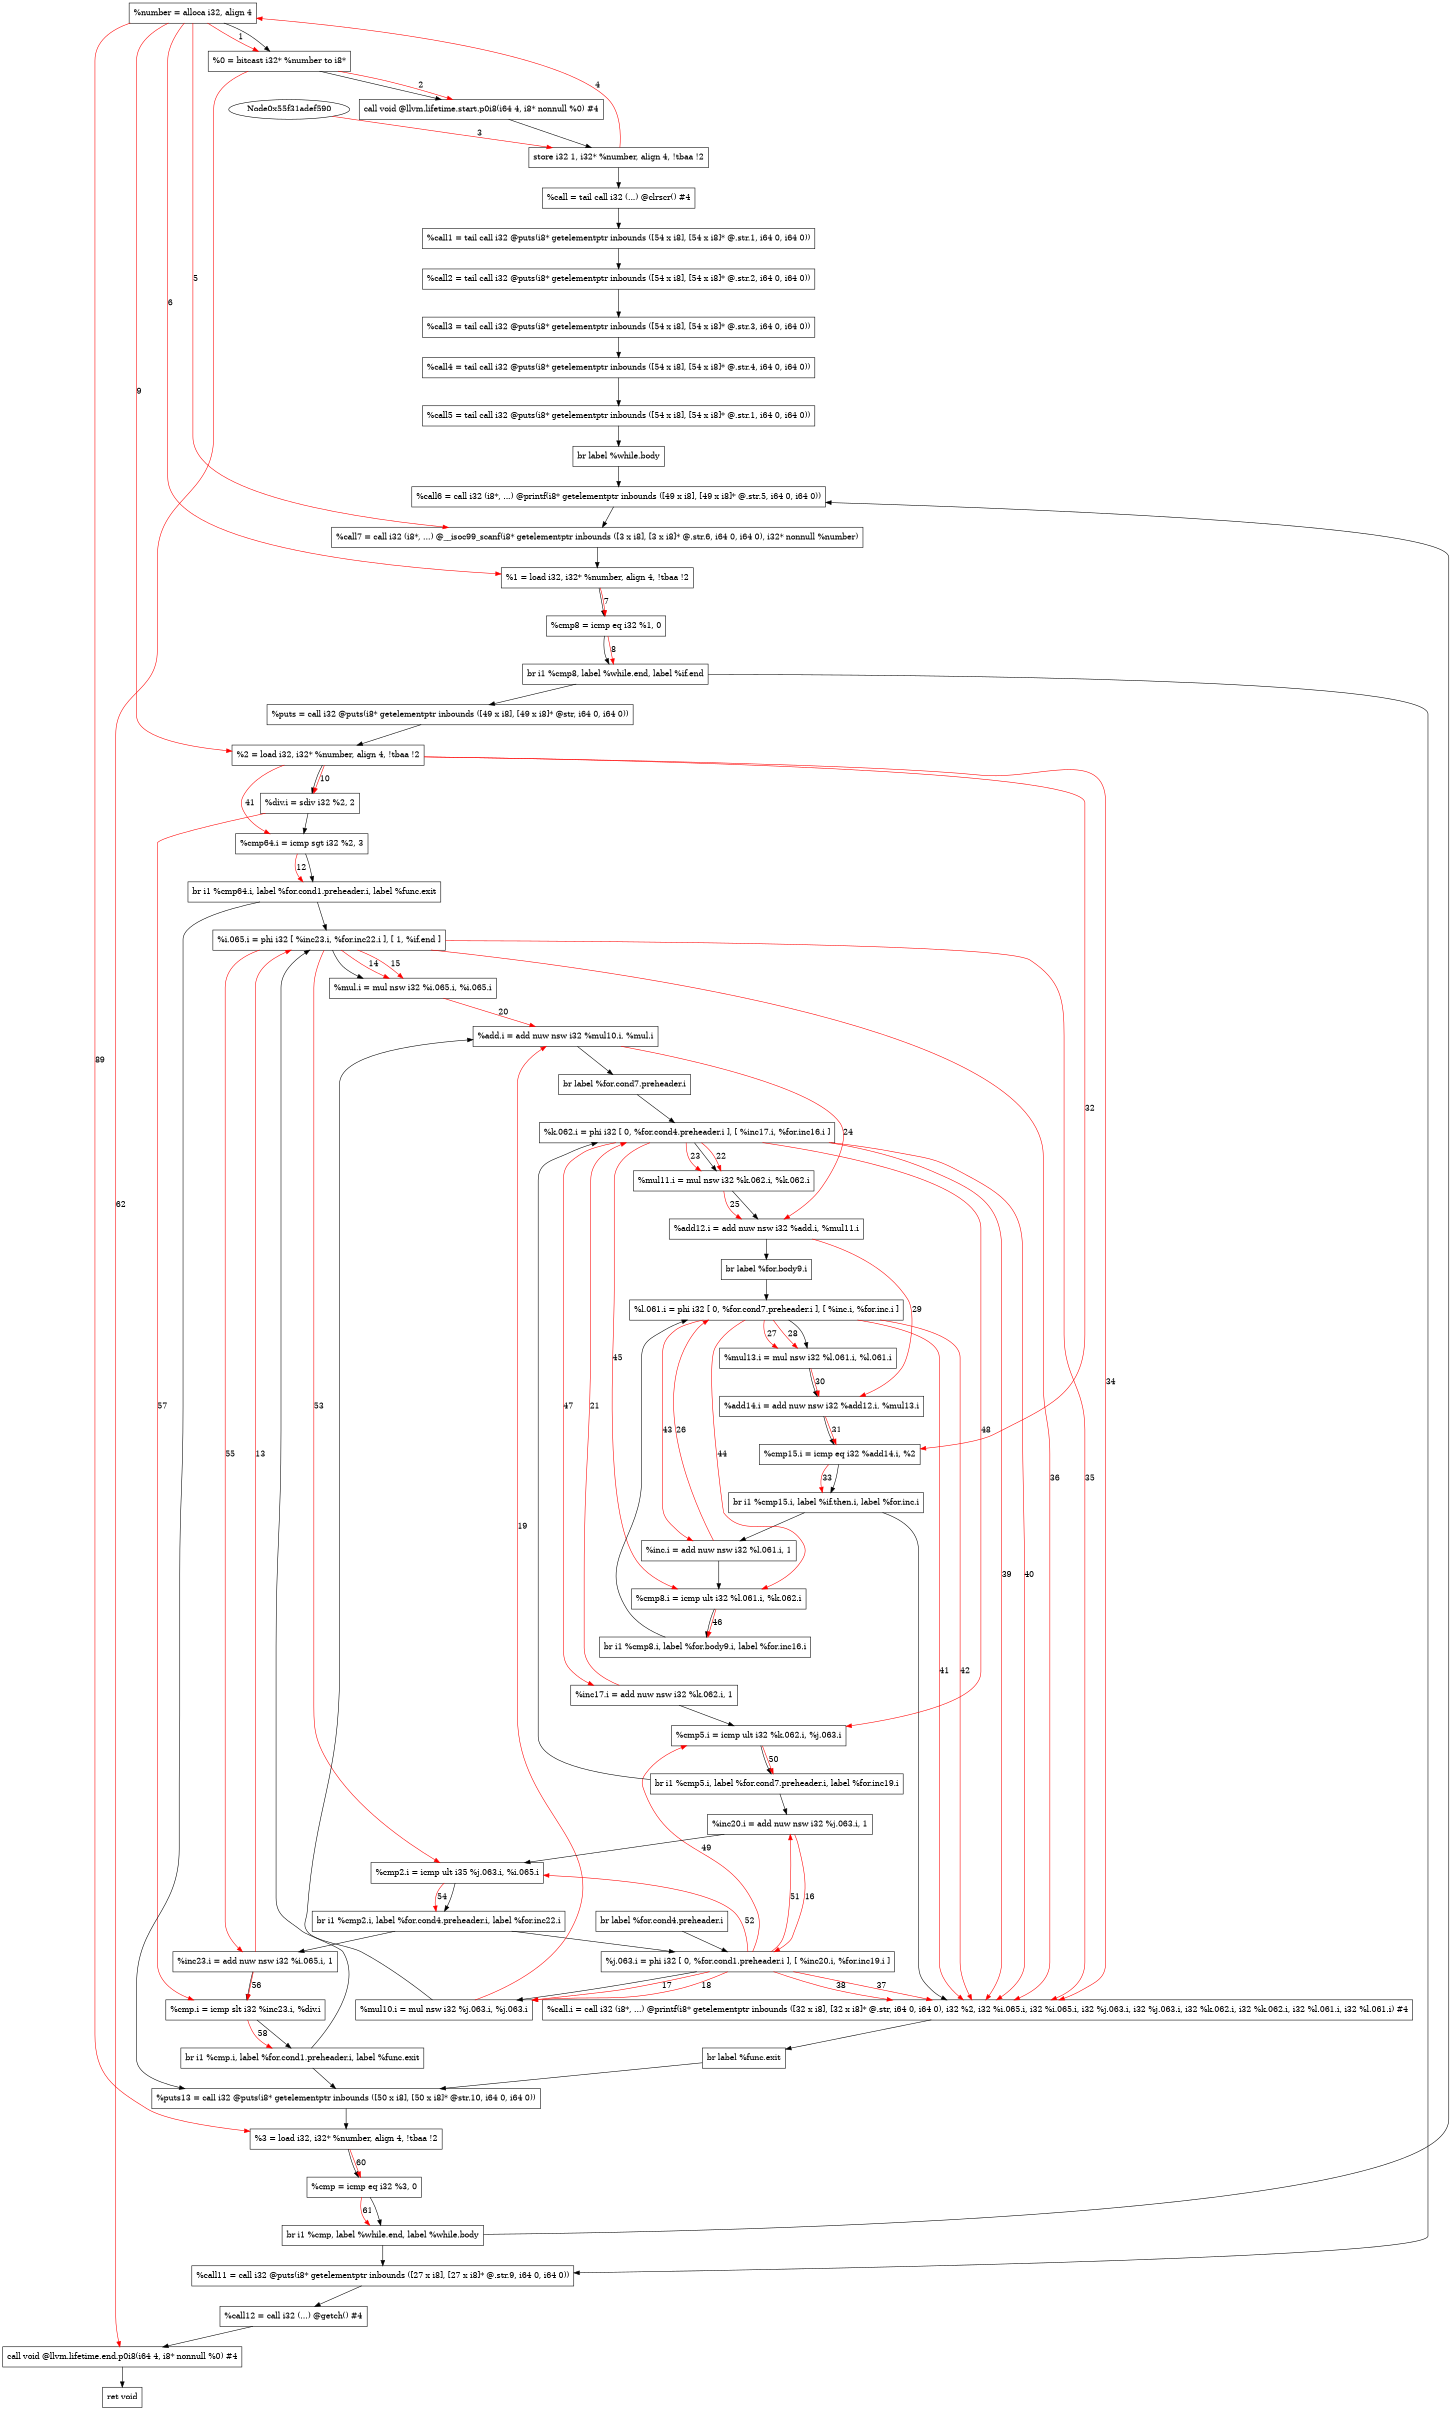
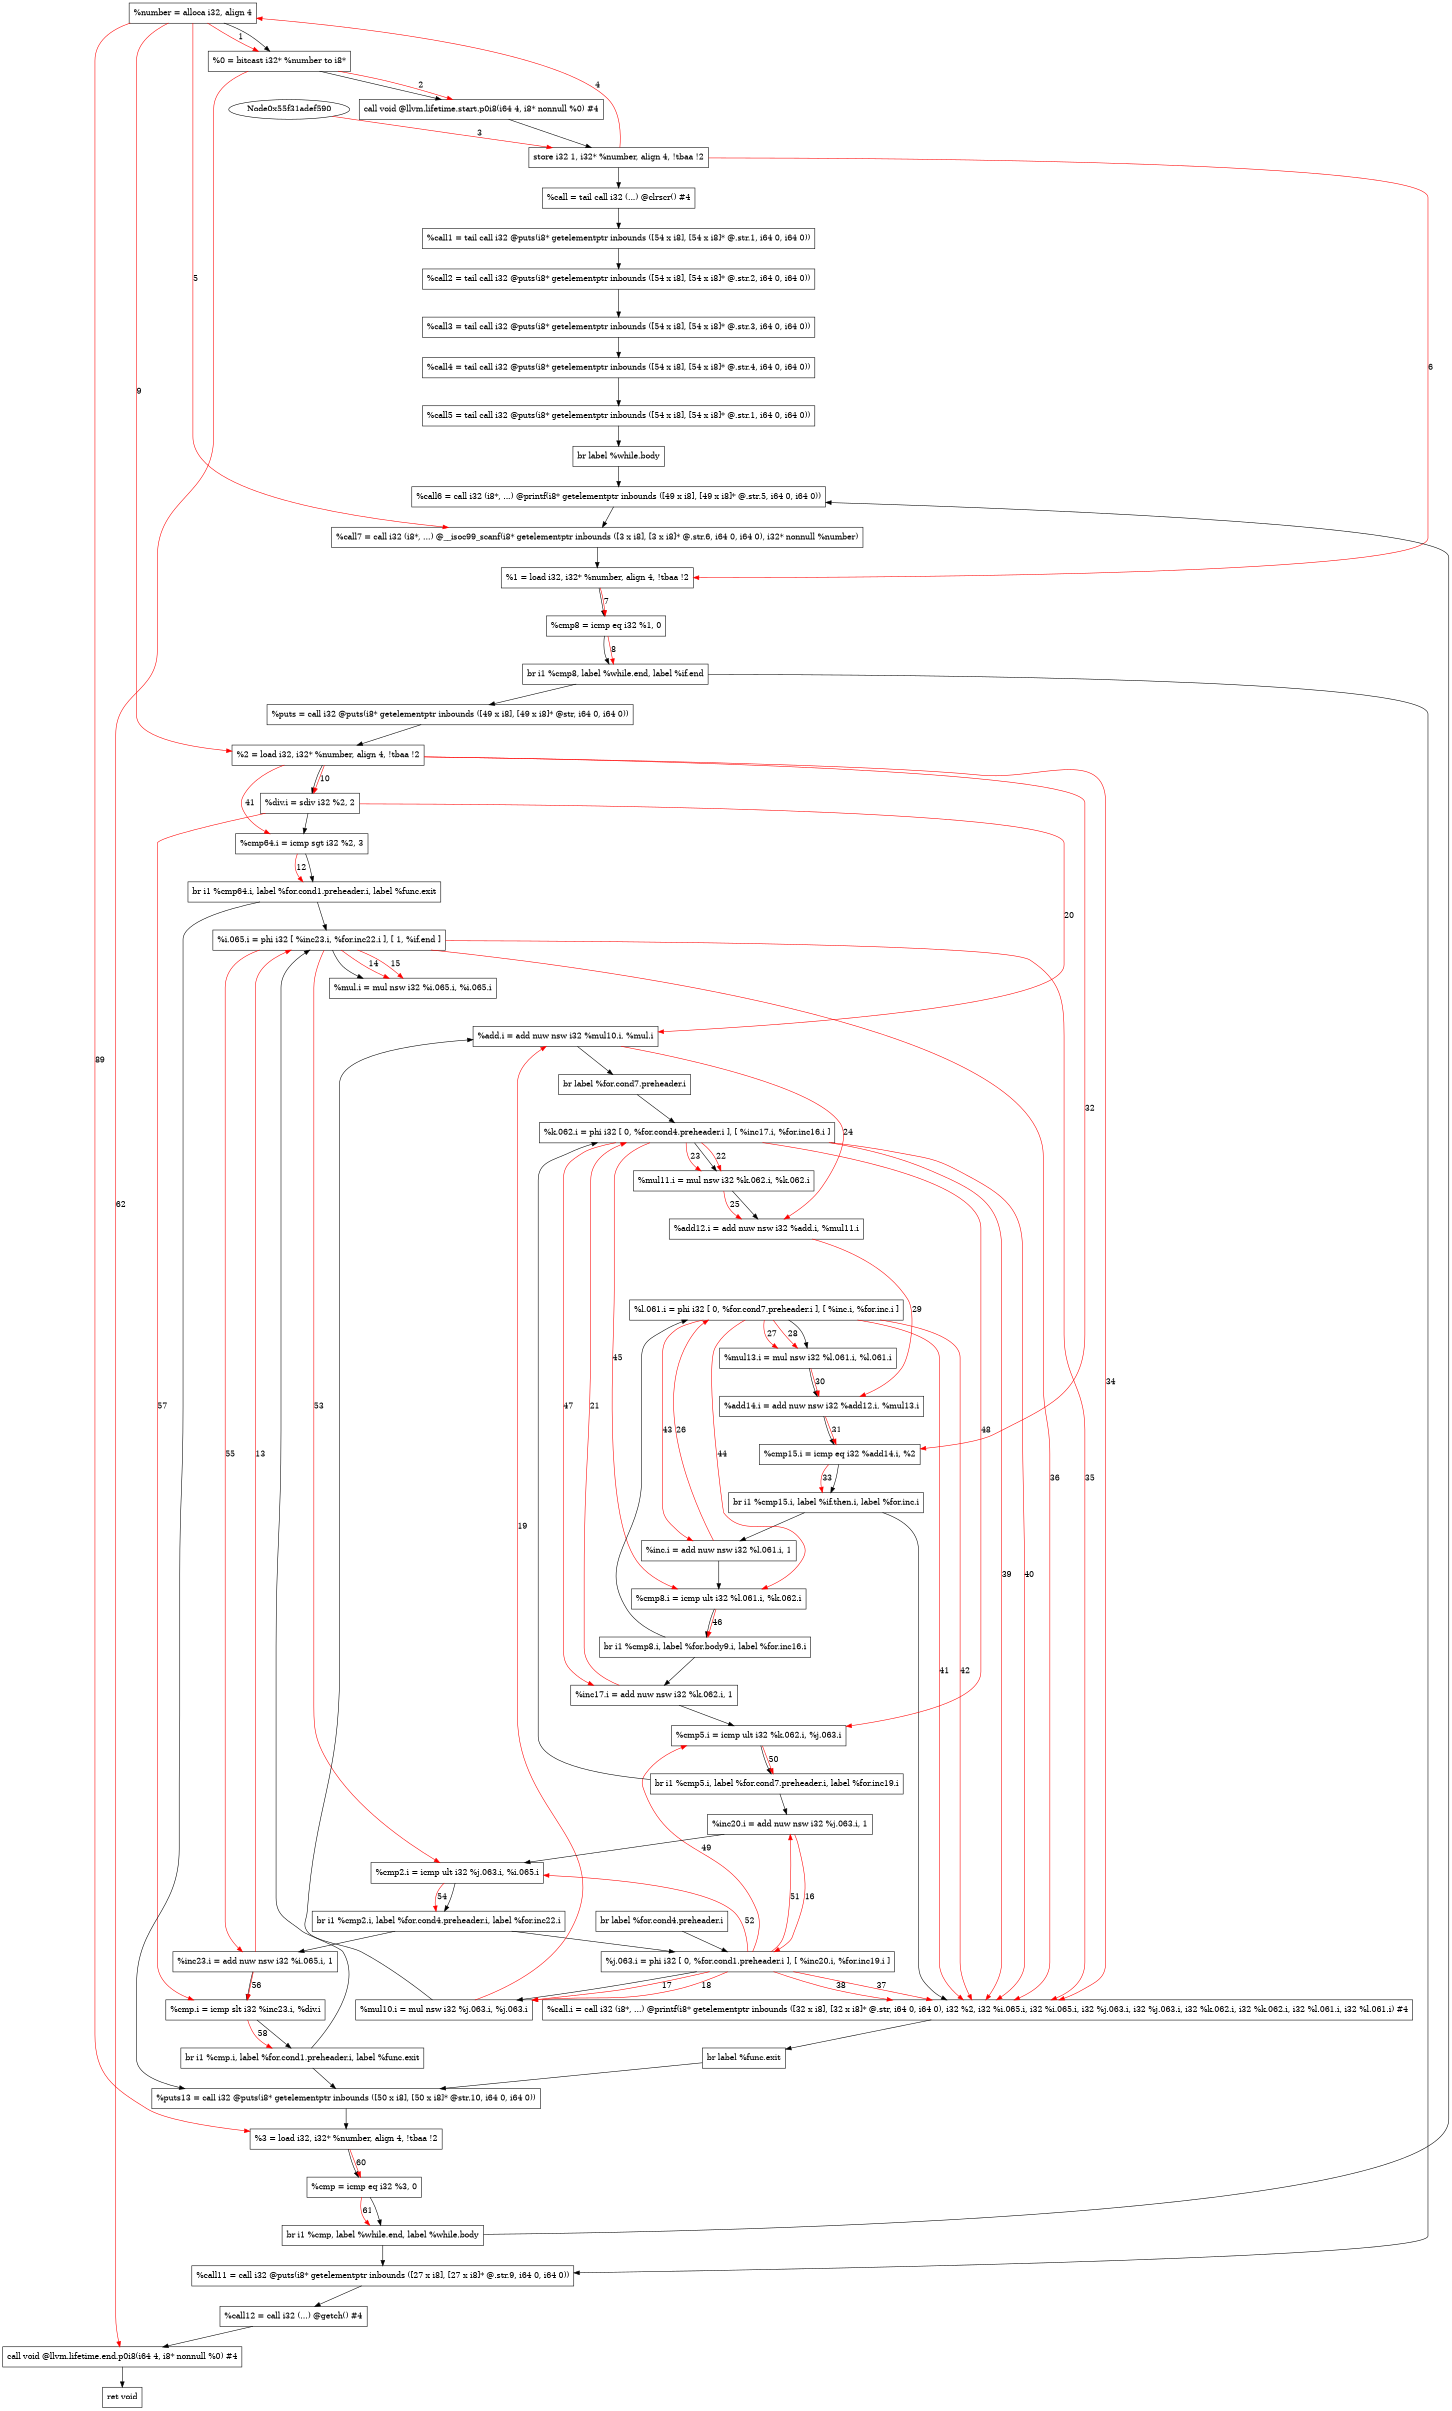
edge "%number = alloca i32, align 4" -> "%1 = load i32, i32* %number, align 4, !tbaa !2": now "store i32 1, i32* %number, align 4, !tbaa !2" -> "%1 = load i32, i32* %number, align 4, !tbaa !2"
edge "%mul.i = mul nsw i32 %i.065.i, %i.065.i" -> "%add.i = add nuw nsw i32 %mul10.i, %mul.i": now "%div.i = sdiv i32 %2, 2" -> "%add.i = add nuw nsw i32 %mul10.i, %mul.i"
node "br label %for.body9.i": removed
edge "br i1 %cmp8.i, label %for.body9.i, label %for.inc16.i" -> "%inc17.i = add nuw nsw i32 %k.062.i, 1": added
node "%cmp2.i = icmp ult i35 %j.063.i, %i.065.i": label "%cmp2.i = icmp ult i35 %j.063.i, %i.065.i" -> "%cmp2.i = icmp ult i32 %j.063.i, %i.065.i"
